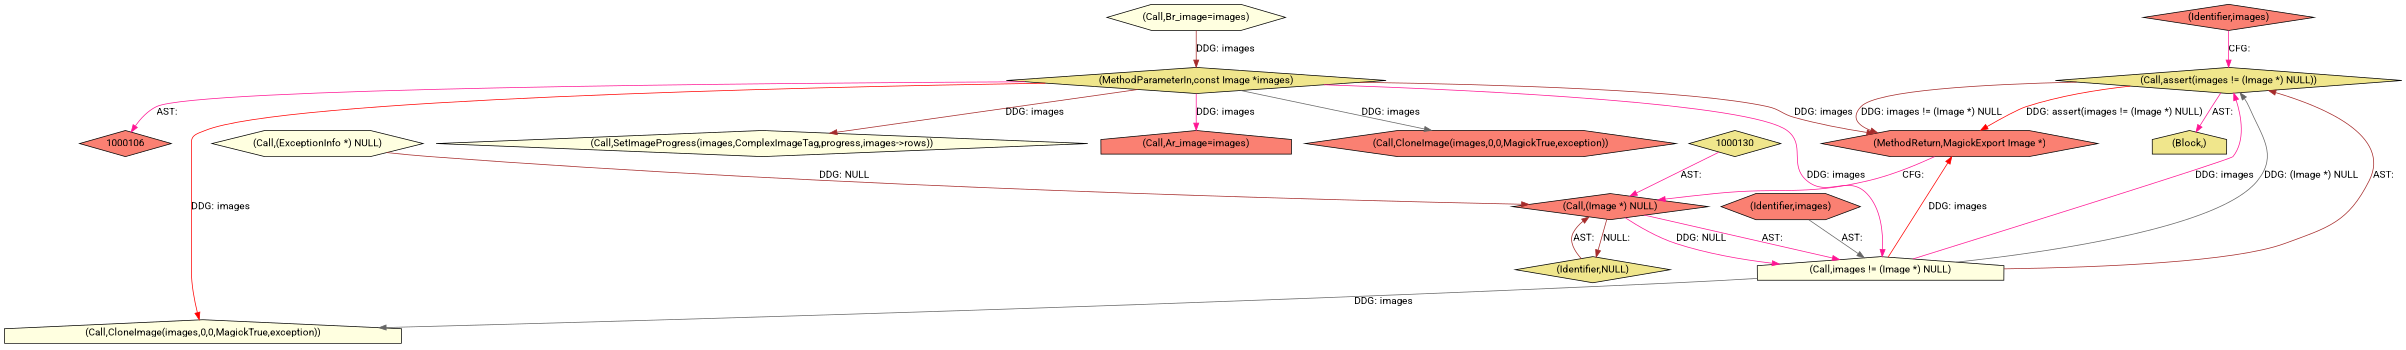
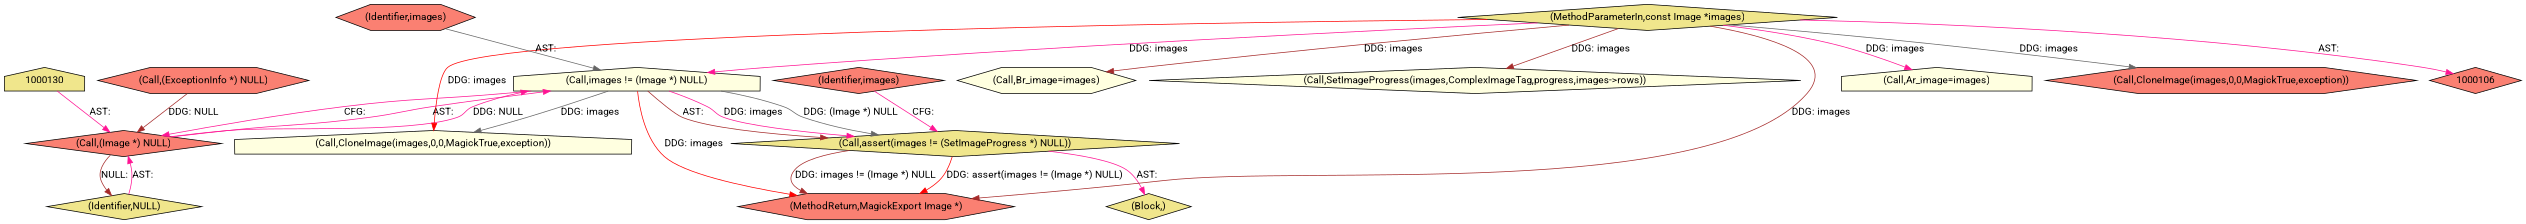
edge "(Call,Br_image=images)" -> "(MethodParameterIn,const Image *images)": reversed
node "(Call,assert(images != (Image *) NULL))": label "(Call,assert(images != (Image *) NULL))" -> "(Call,assert(images != (SetImageProgress *) NULL))"
node "(Call,(ExceptionInfo *) NULL)": fillcolor lightyellow -> salmon
node "(Call,Ar_image=images)": fillcolor salmon -> lightyellow
node "1000130": shape diamond -> house
node "(Block,)": shape house -> diamond
edge "(MethodReturn,MagickExport Image *)" -> "(Call,(Image *) NULL)": now "(Call,images != (Image *) NULL)" -> "(Call,(Image *) NULL)"
edge "(Identifier,NULL)" -> "(Call,(Image *) NULL)": color brown -> deeppink
